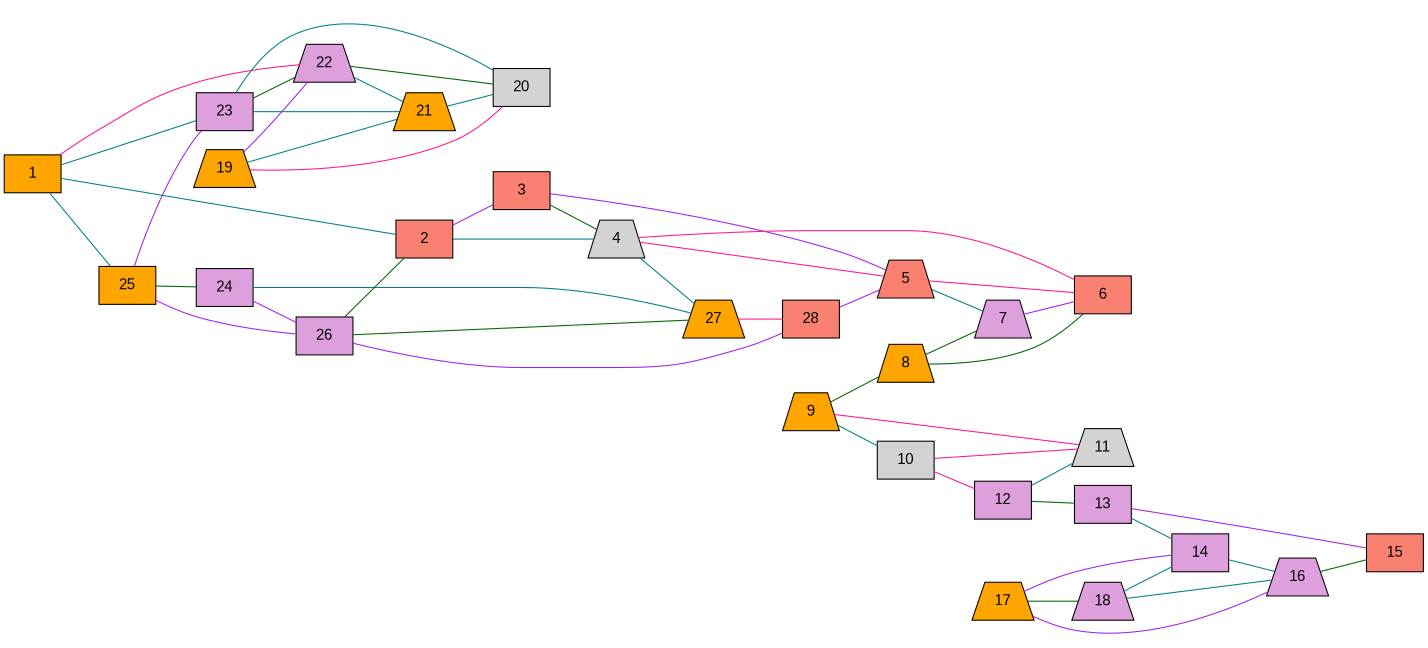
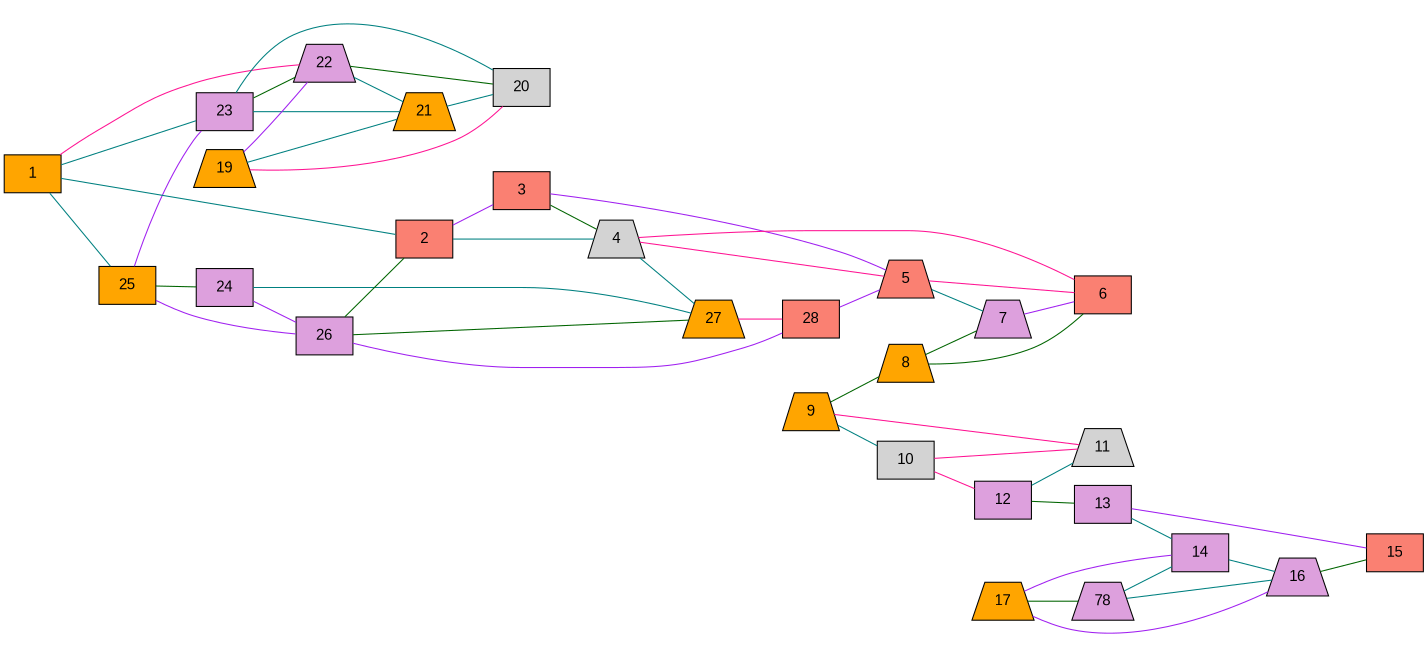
node "18": label "18" -> "78"
